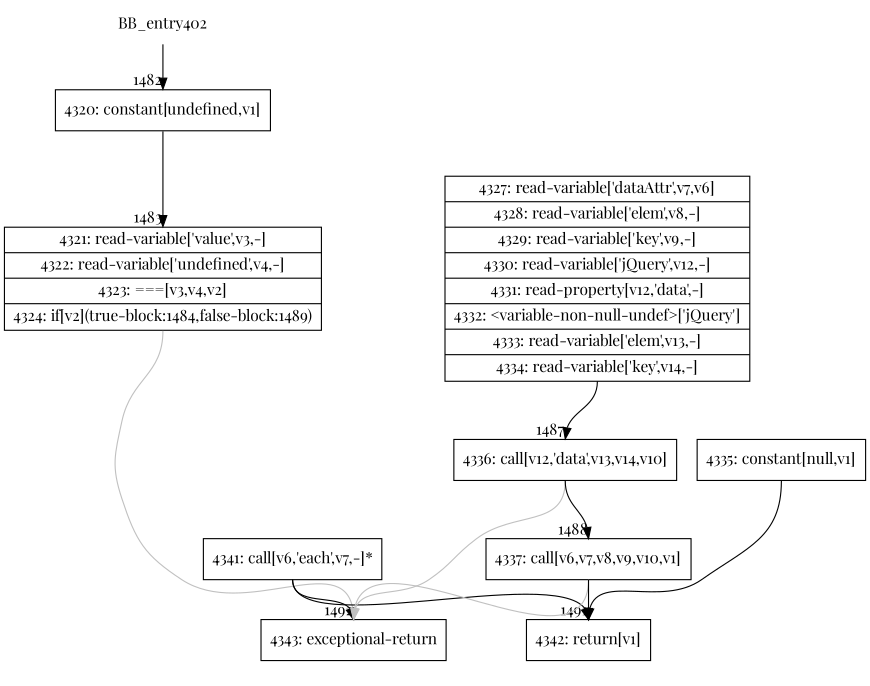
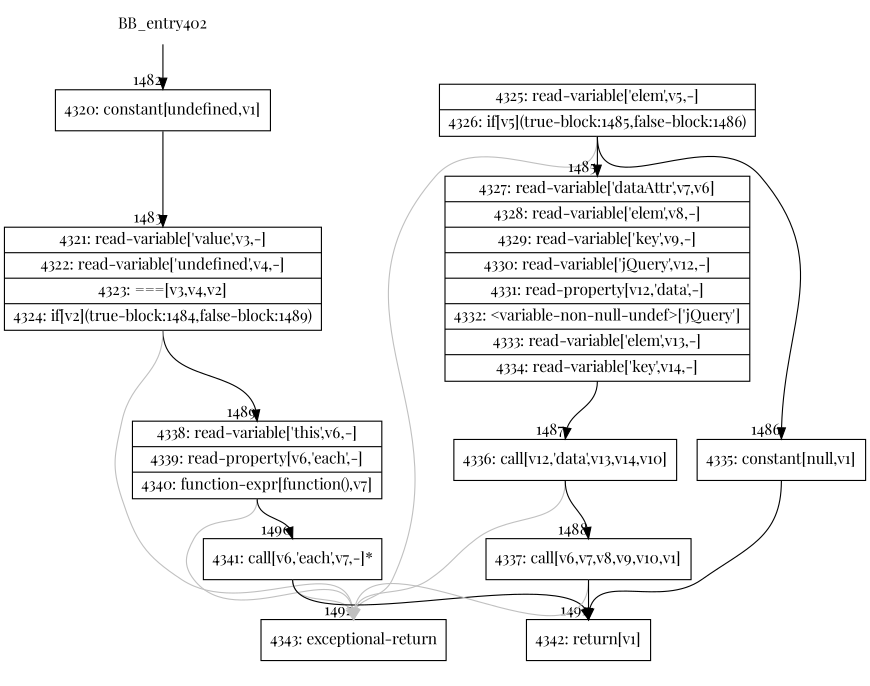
node "4325: read-variable['elem',v5,-]": added
node "4338: read-variable['this',v6,-]": added
edge "4341: call[v6,'each',v7,-]*" -> "4343: exceptional-return": color black -> gray
